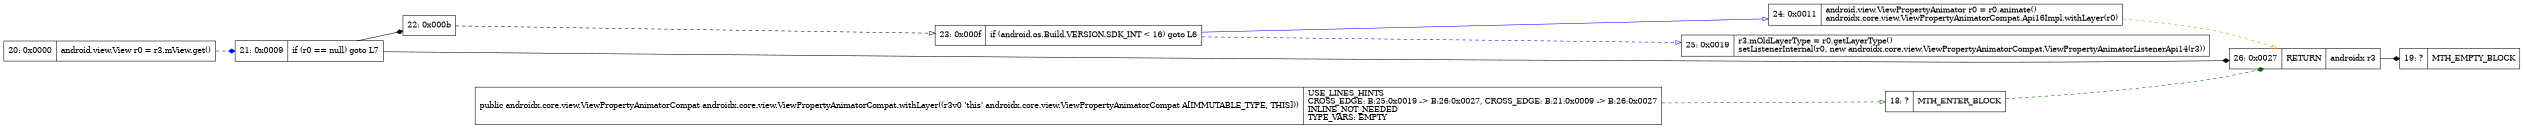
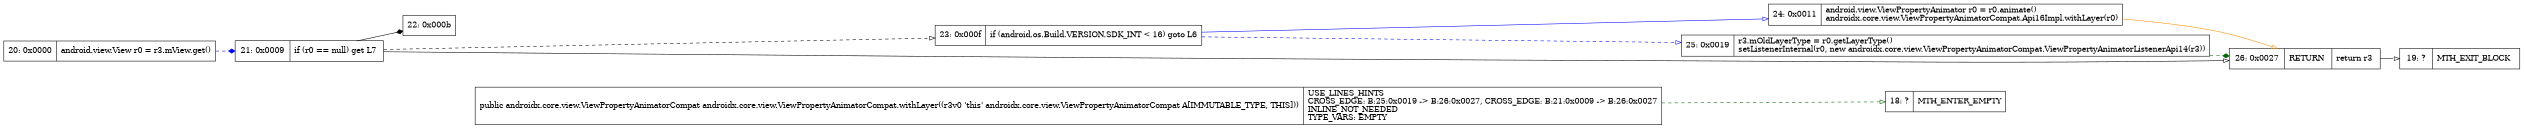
edge "24: 0x0011" -> "26: 0x0027": style dashed -> solid
edge "22: 0x000b" -> "23: 0x000f": now "21: 0x0009" -> "23: 0x000f"
node "21: 0x0009": text "if (r0 == null) goto L7" -> "if (r0 == null) get L7"
node "26: 0x0027": text "androidx r3" -> "return r3"
node "19: ?": text "MTH_EMPTY_BLOCK" -> "MTH_EXIT_BLOCK"
edge "21: 0x0009" -> "26: 0x0027": arrowhead diamond -> onormal
edge "26: 0x0027" -> "19: ?": arrowhead diamond -> onormal
edge "18: ?" -> "26: 0x0027": now "25: 0x0019" -> "26: 0x0027"
node "18: ?": text "MTH_ENTER_BLOCK" -> "MTH_ENTER_EMPTY"
